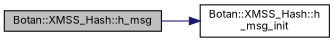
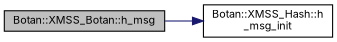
node "Botan::XMSS_Hash::h_msg": label "Botan::XMSS_Hash::h_msg" -> "Botan::XMSS_Botan::h_msg"
